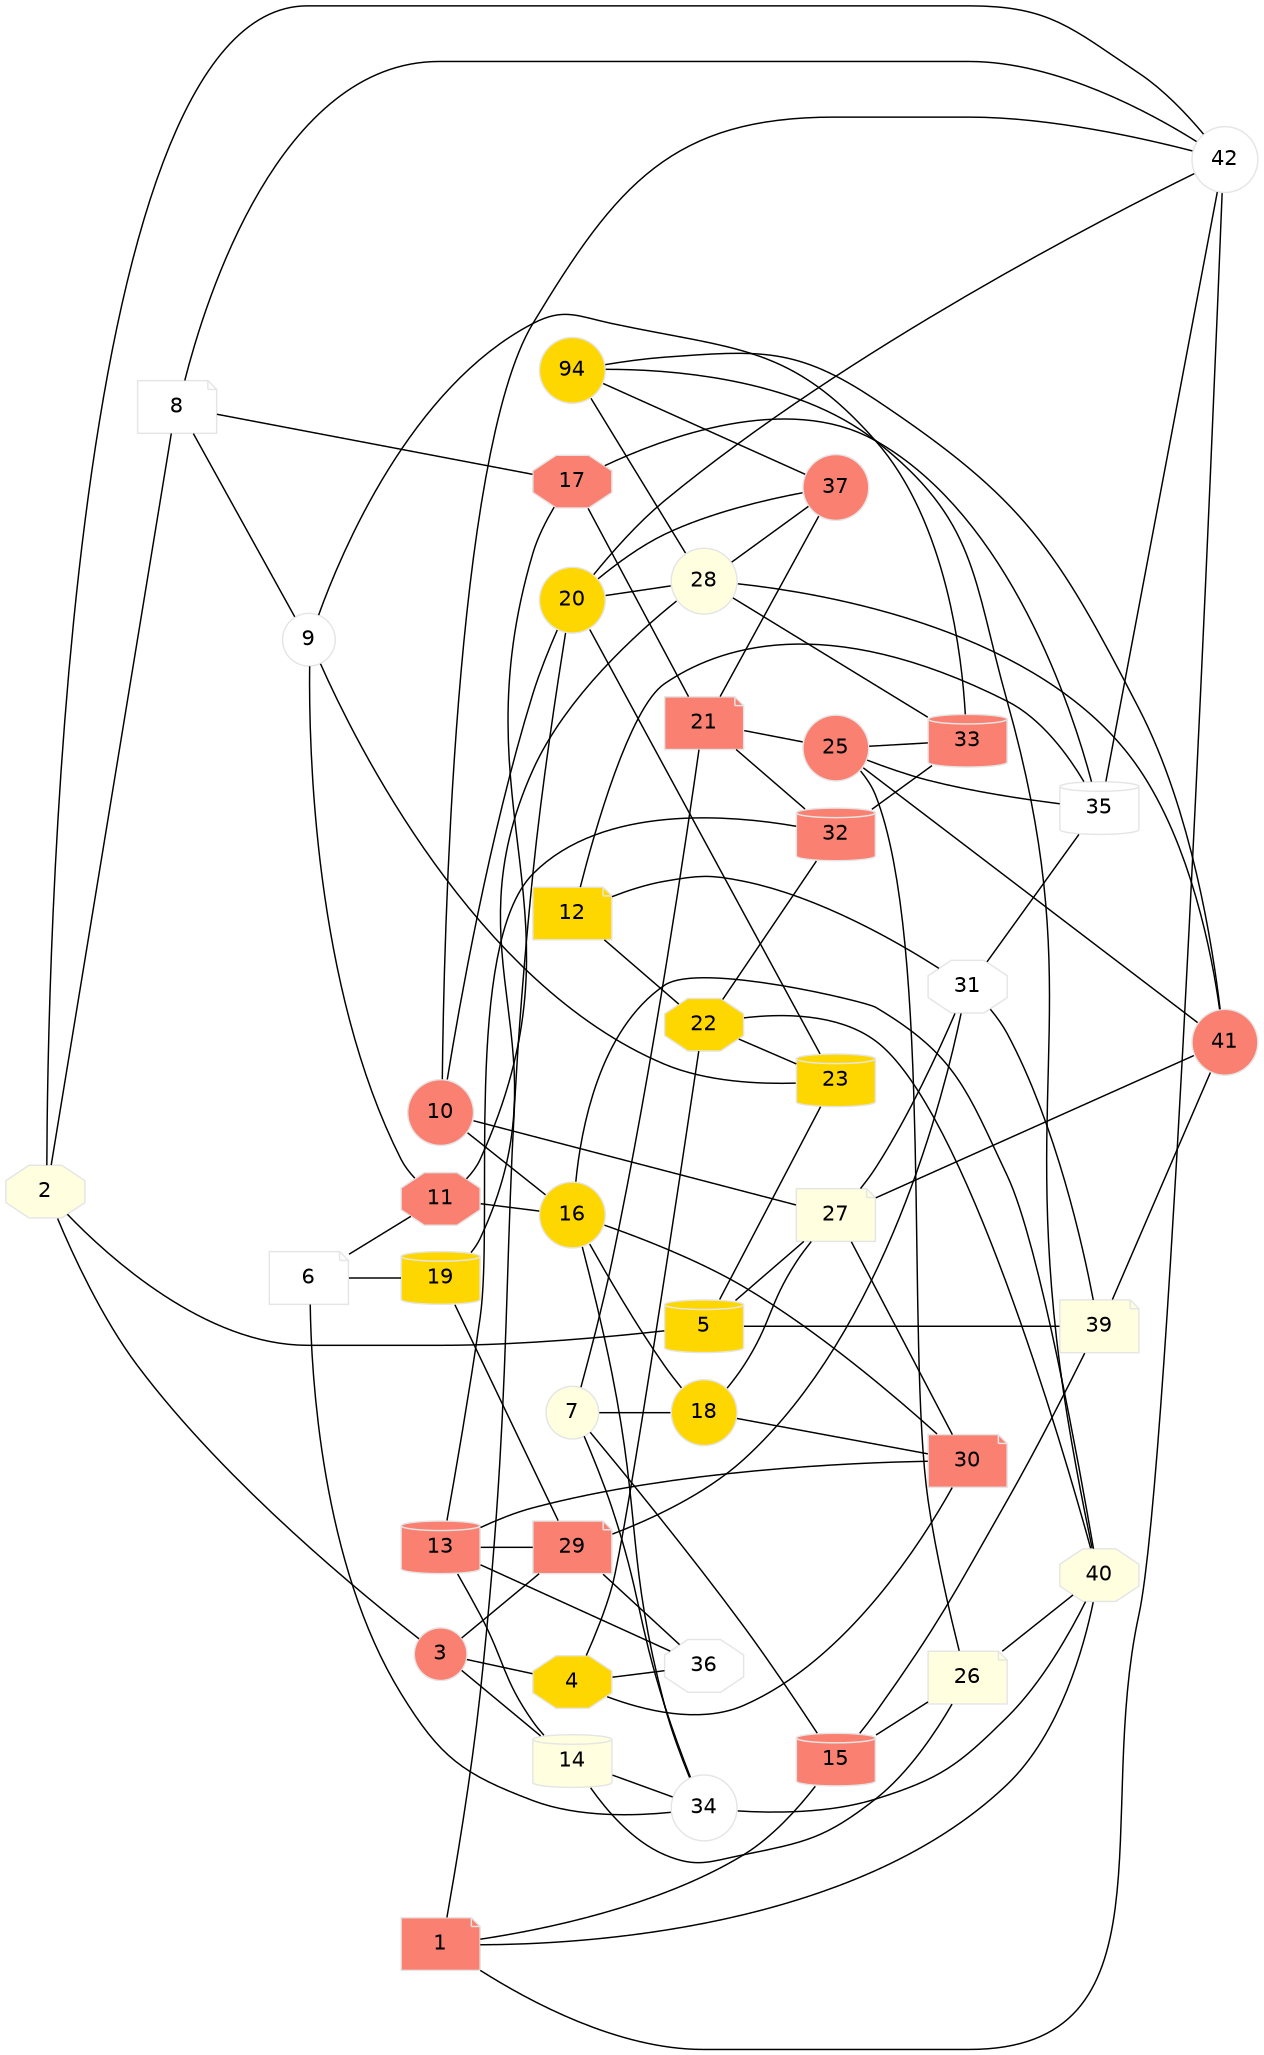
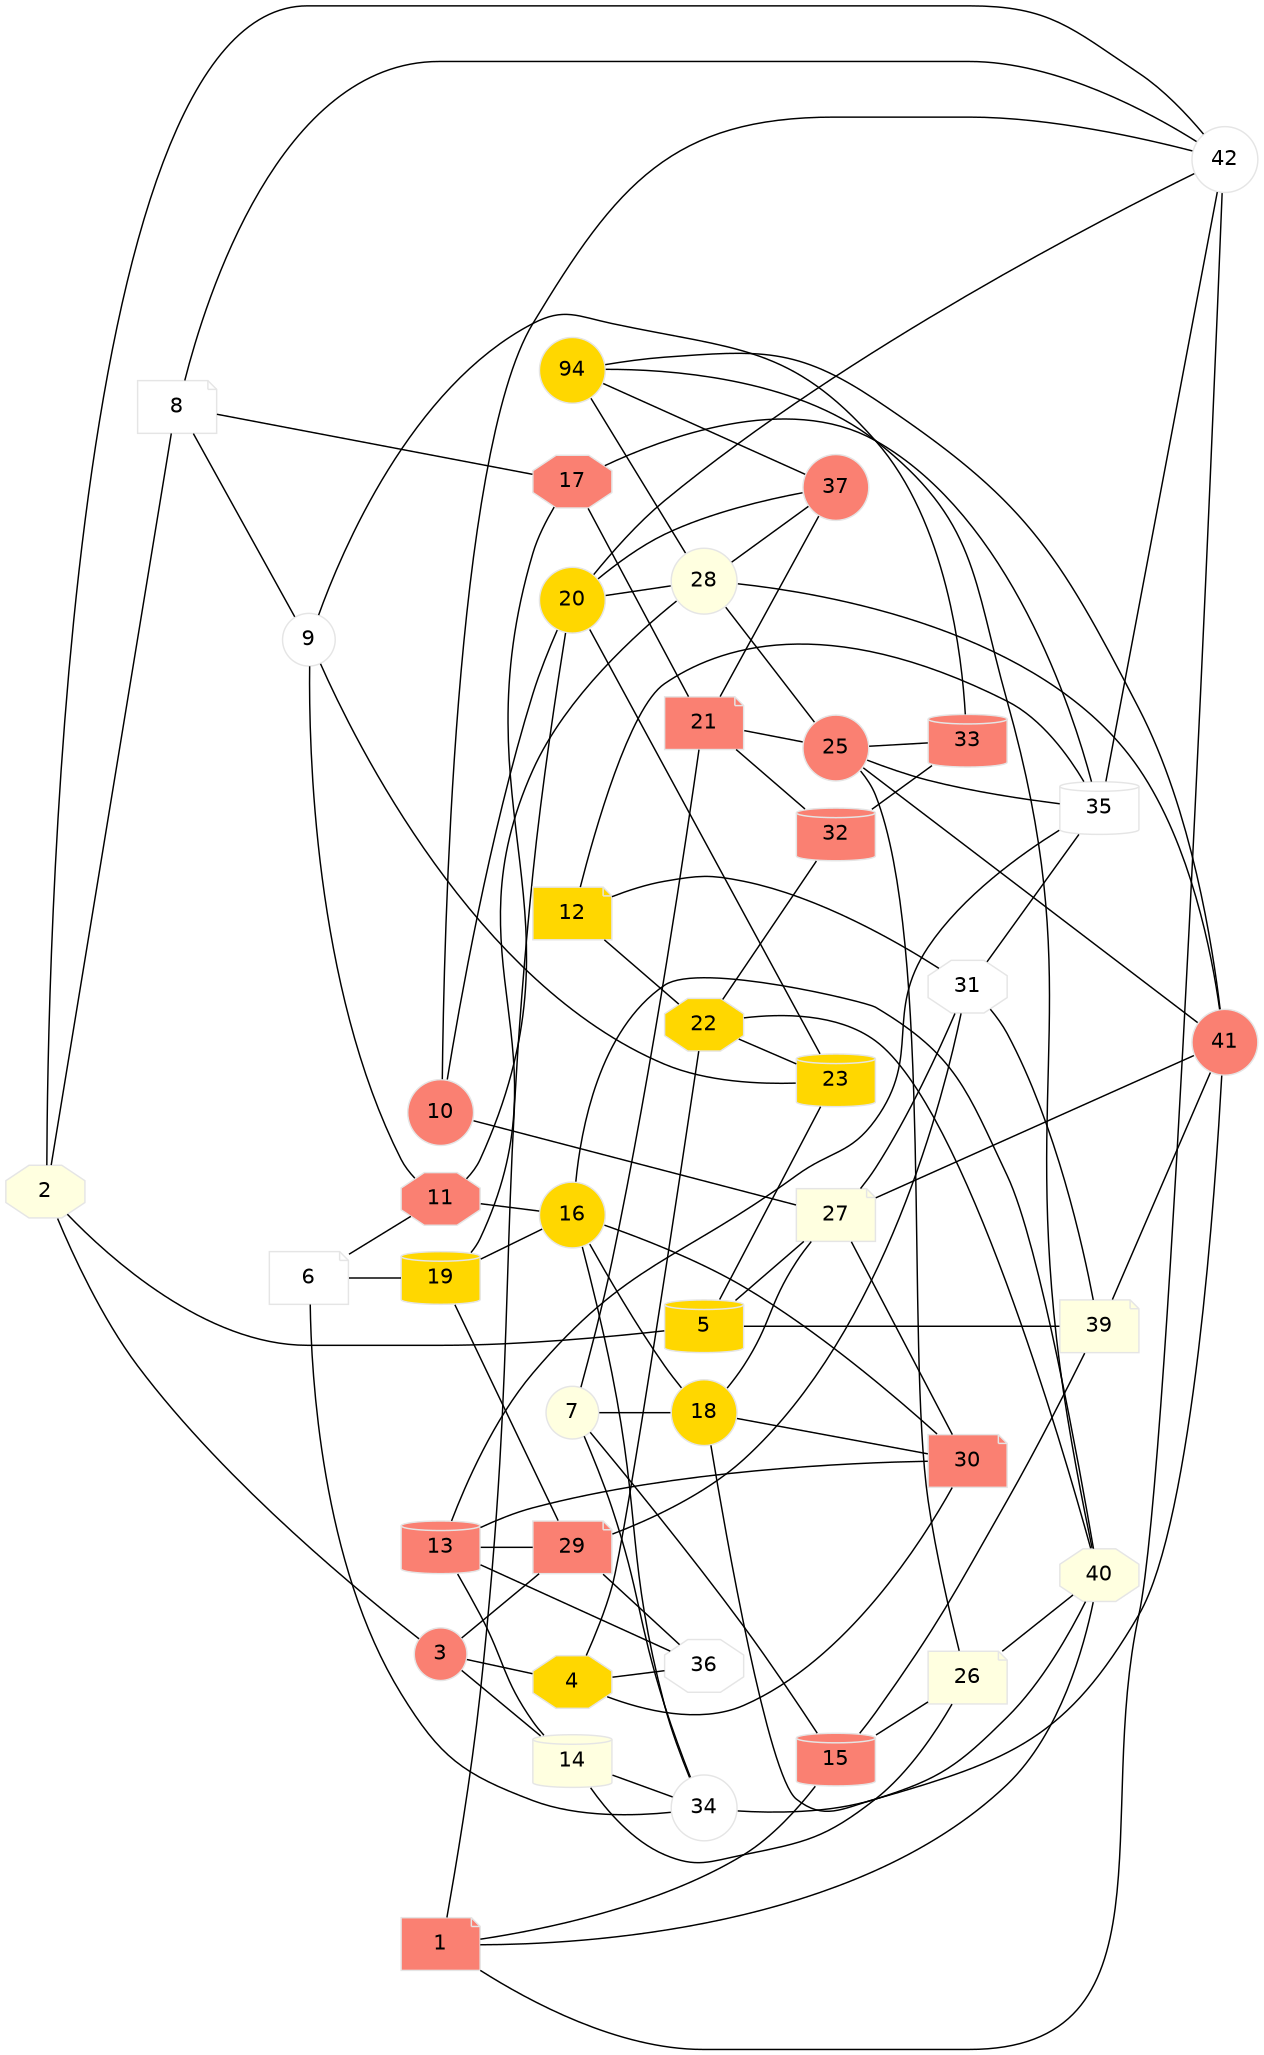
edge "28" -- "33": now "28" -- "25"
edge "32" -- "13": now "35" -- "13"
edge "10" -- "16": now "19" -- "16"
edge "41" -- "18": added
